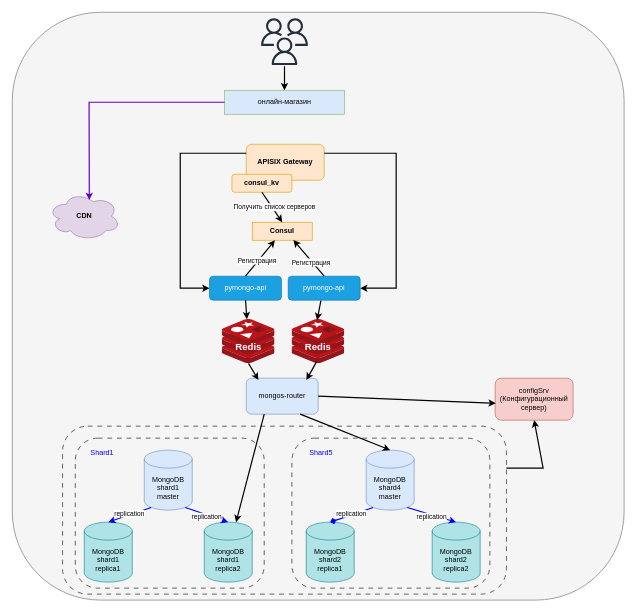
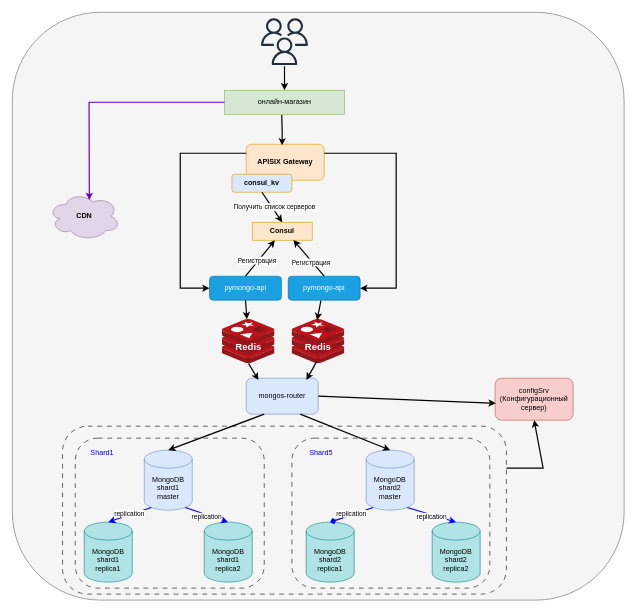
node "онлайн-магазин": fillcolor #dae8fc -> #d5e8d4
edge "онлайн-магазин" -> "APISIX Gateway": added
node "consul_kv": fillcolor #ffe6cc -> #dae8fc
edge "mongos-router" -> "MongoDB shard1 replica2": now "mongos-router" -> "MongoDB shard1 master"
node "MongoDB shard4 master": label "MongoDB shard4 master" -> "MongoDB shard2 master"
